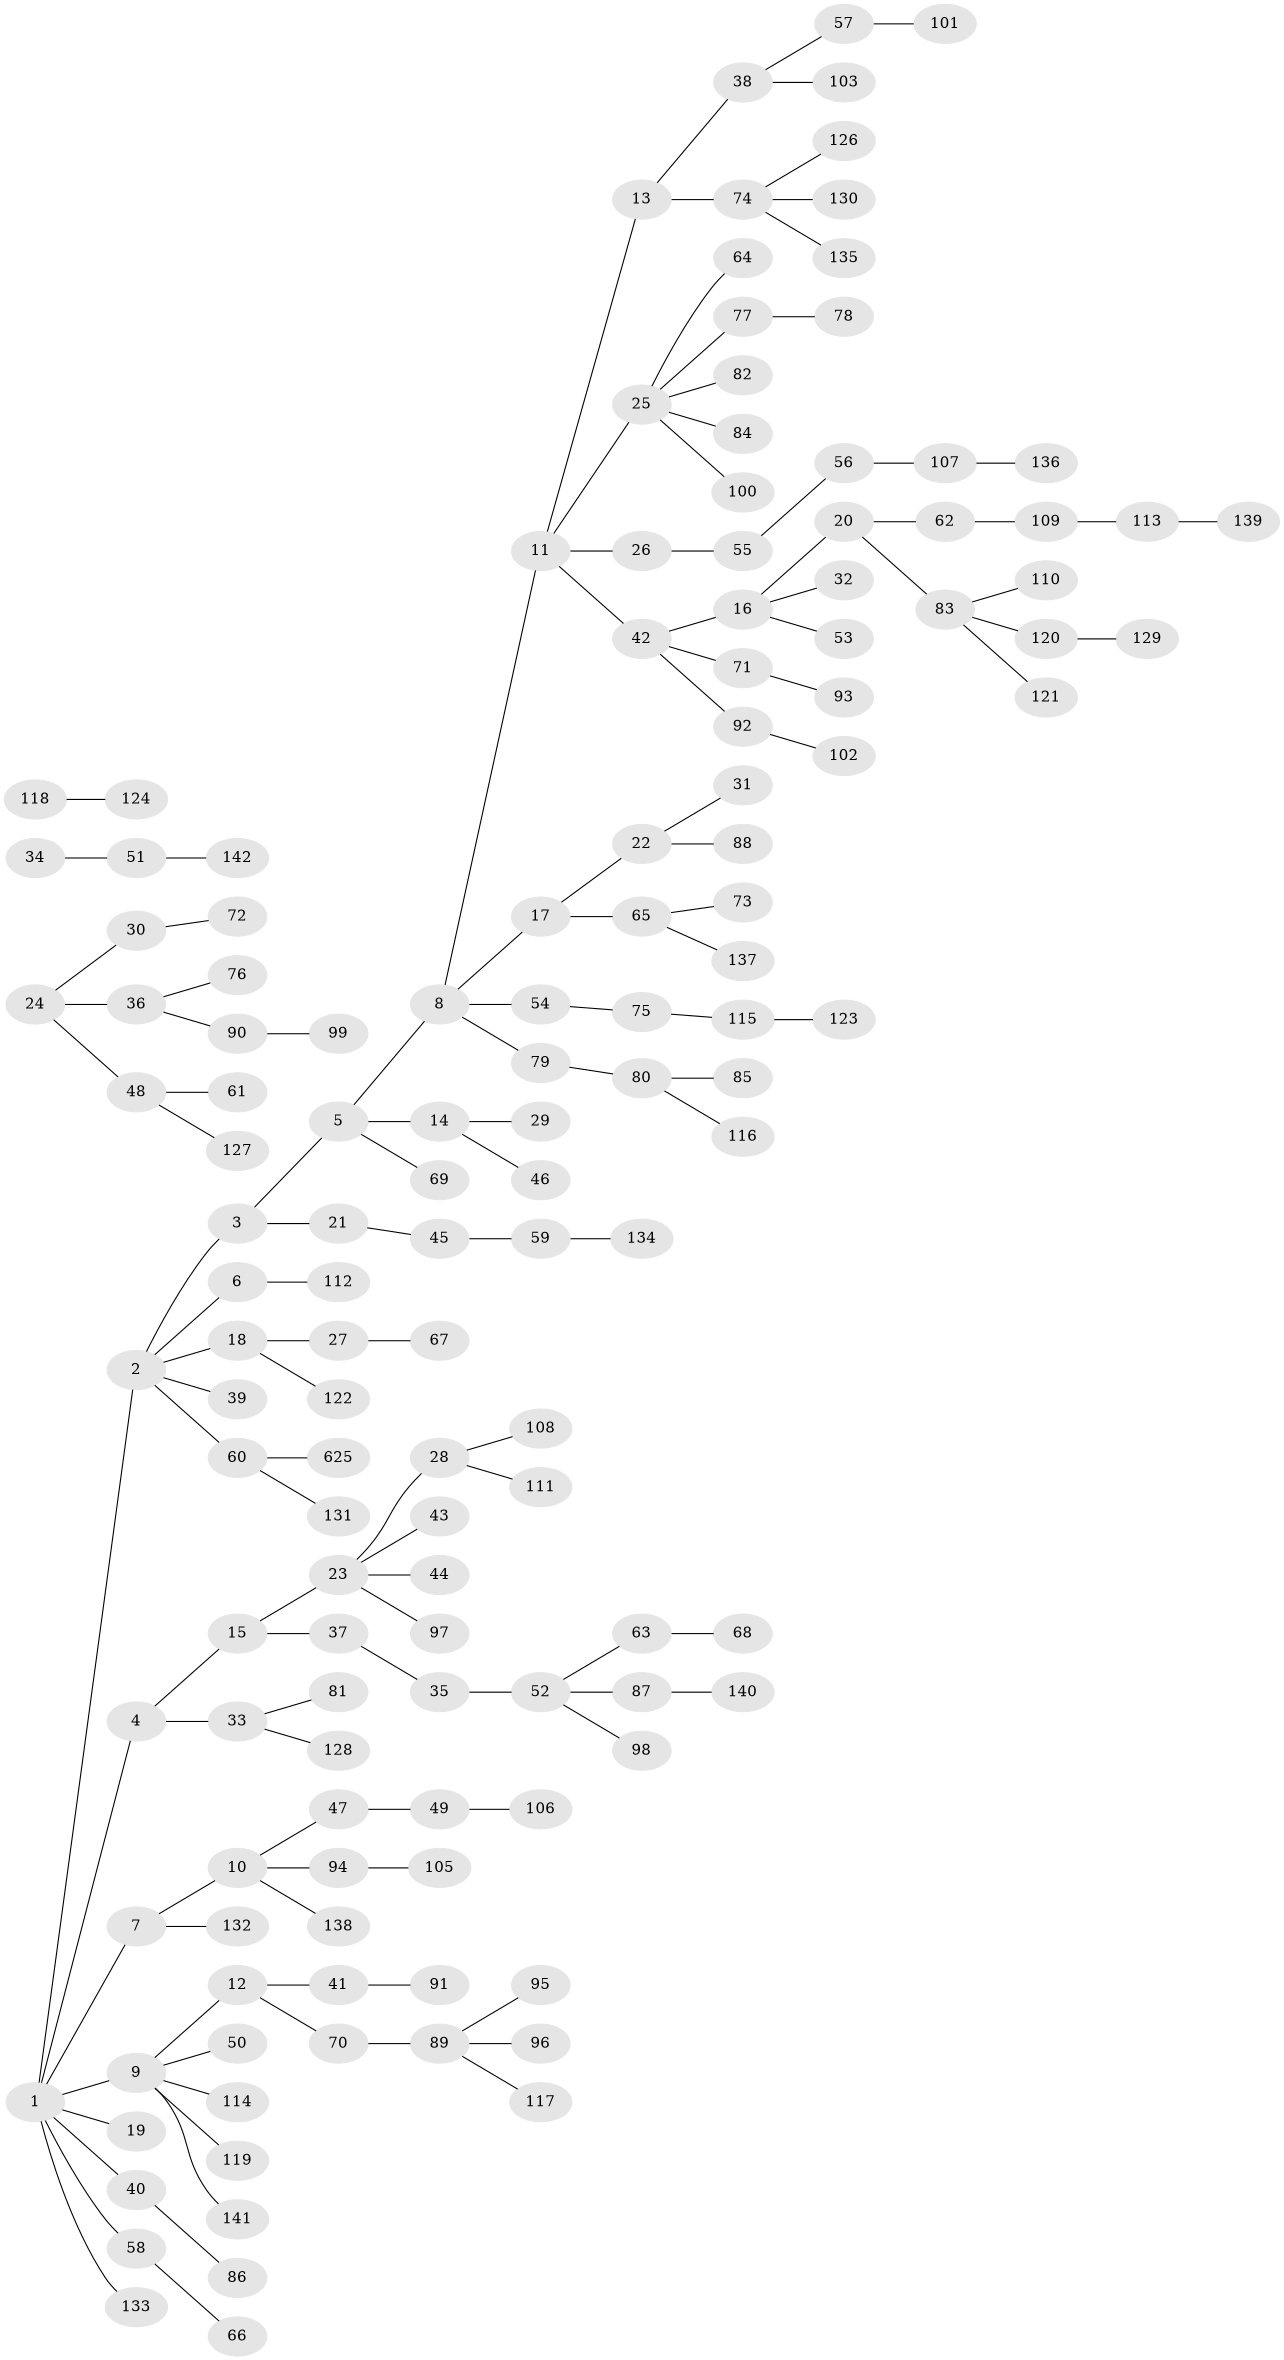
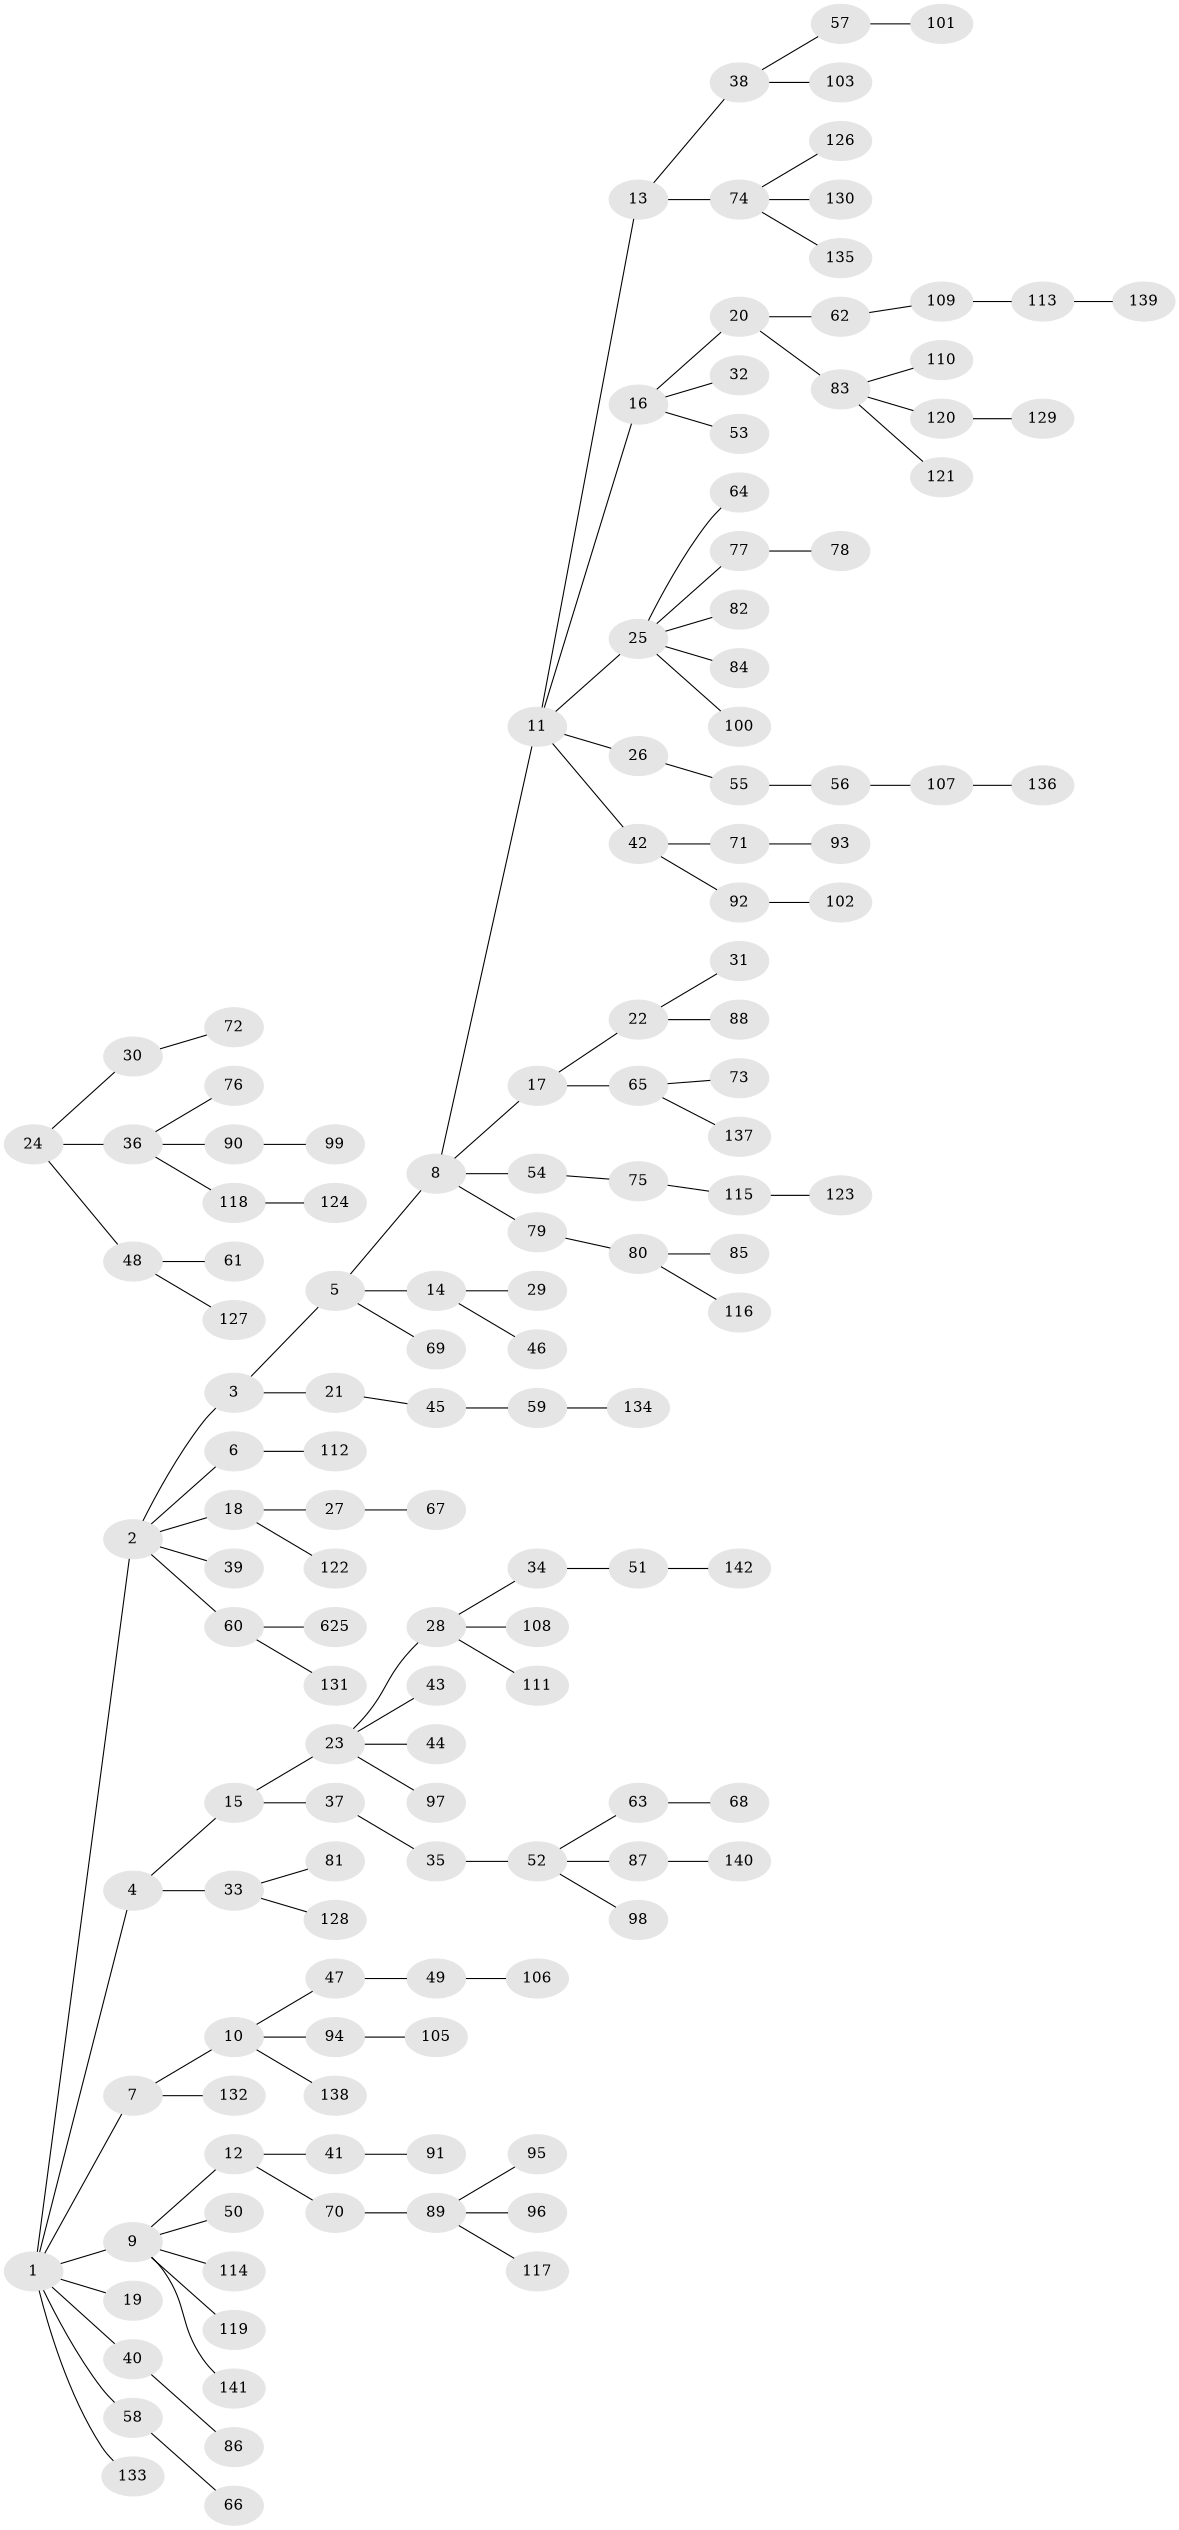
edge "16" -- "42": now "16" -- "11"
edge "36" -- "118": added
edge "34" -- "28": added
